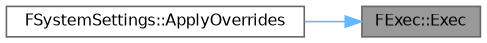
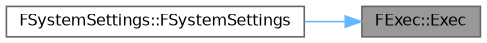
node "FSystemSettings::ApplyOverrides": label "FSystemSettings::ApplyOverrides" -> "FSystemSettings::FSystemSettings"
